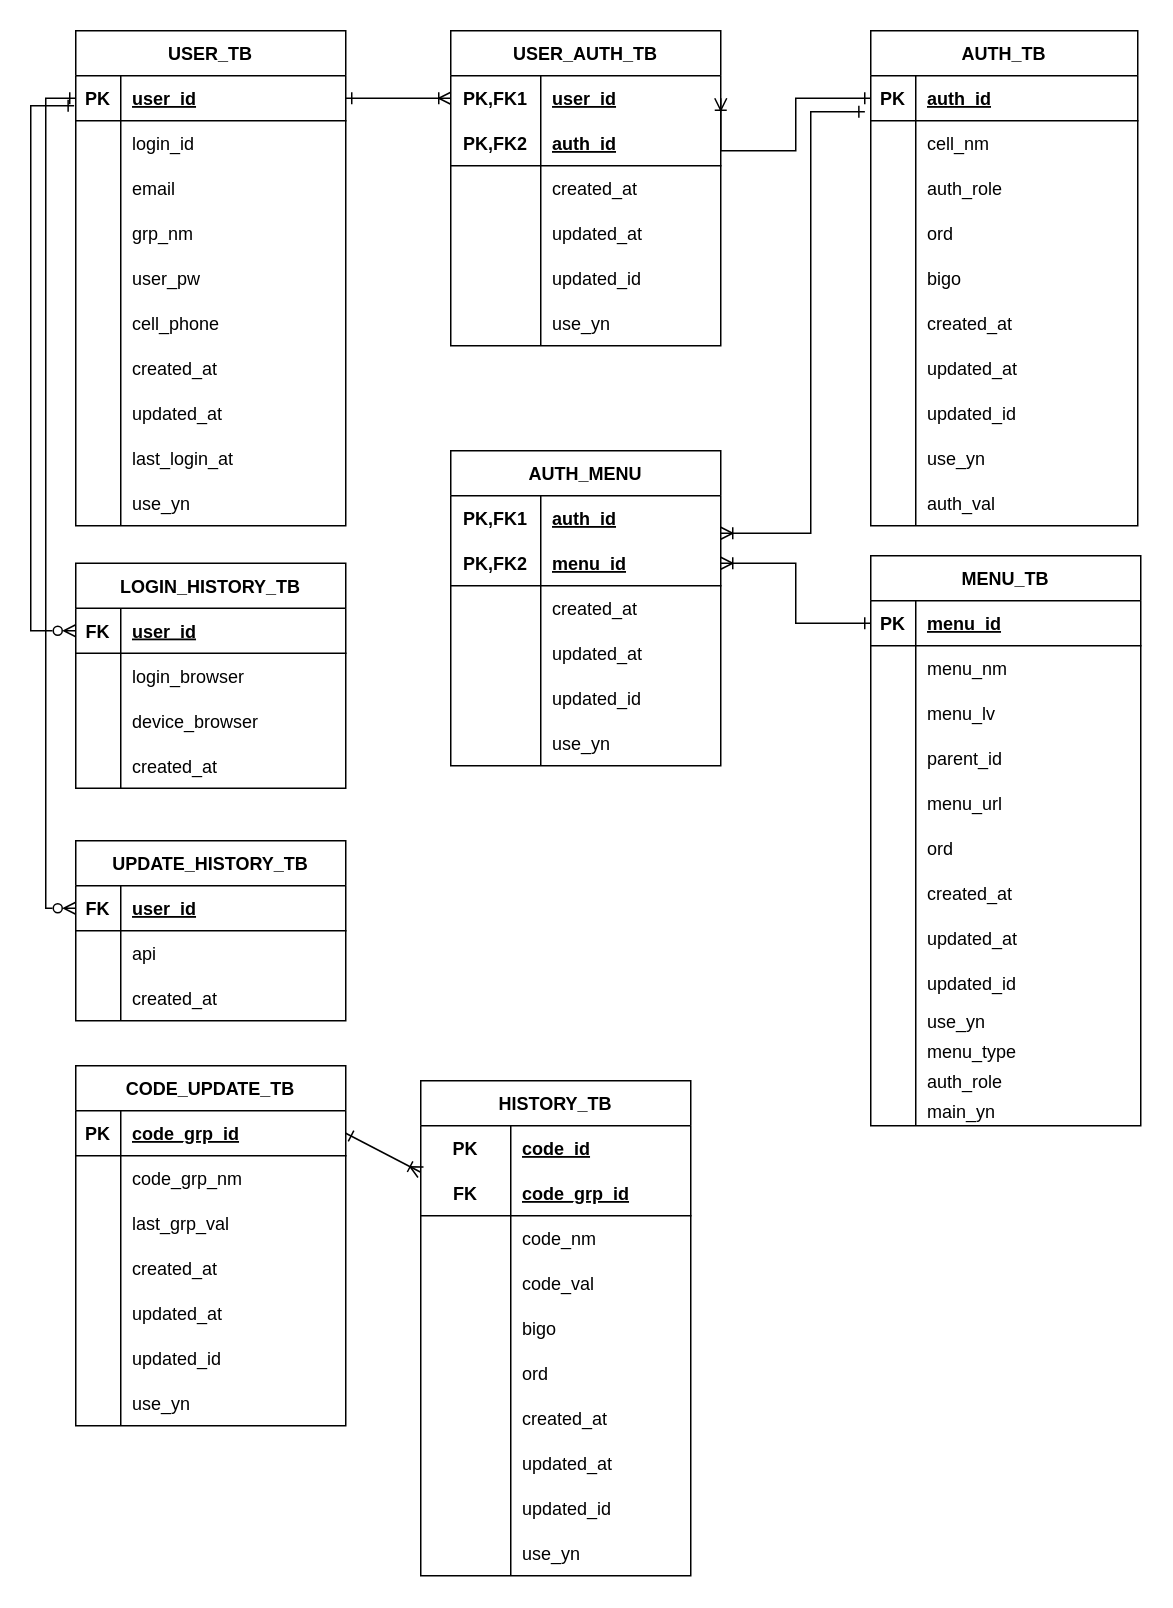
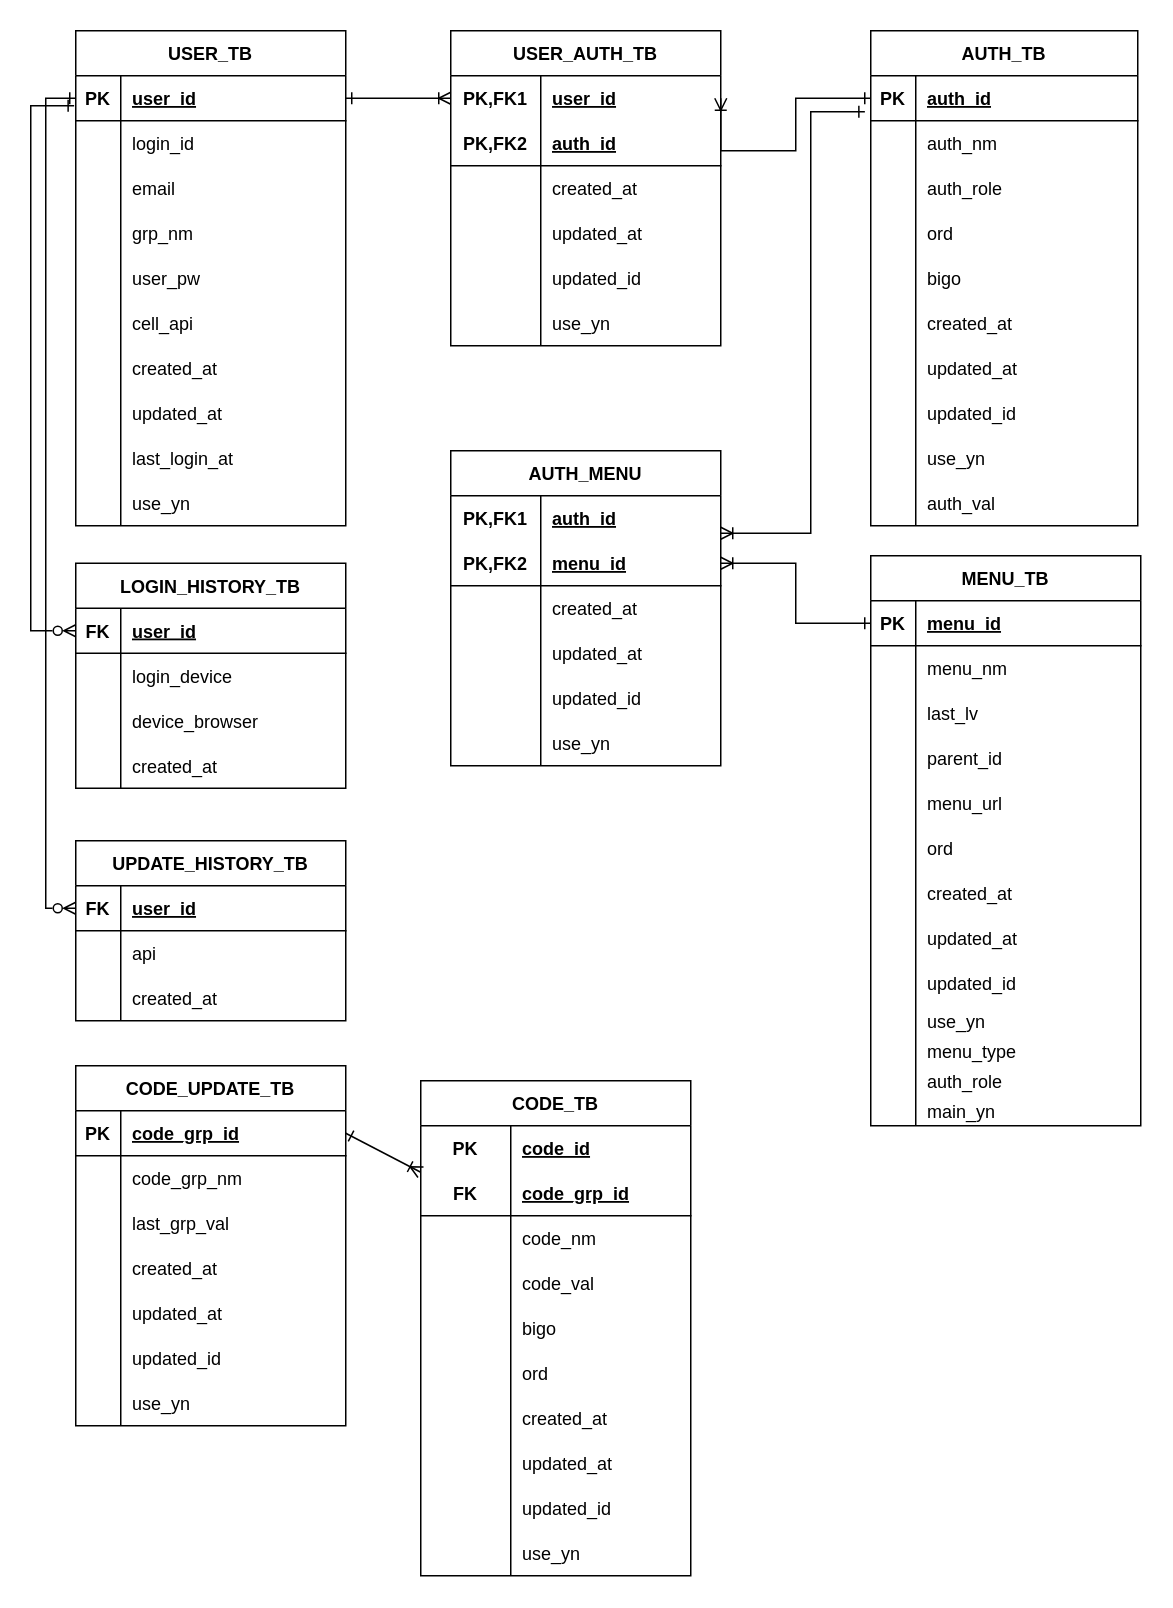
node "cell_nm": label "cell_nm" -> "auth_nm"
node "cell_phone": label "cell_phone" -> "cell_api"
node "login_browser": label "login_browser" -> "login_device"
node "menu_lv": label "menu_lv" -> "last_lv"
node "HISTORY_TB": label "HISTORY_TB" -> "CODE_TB"
